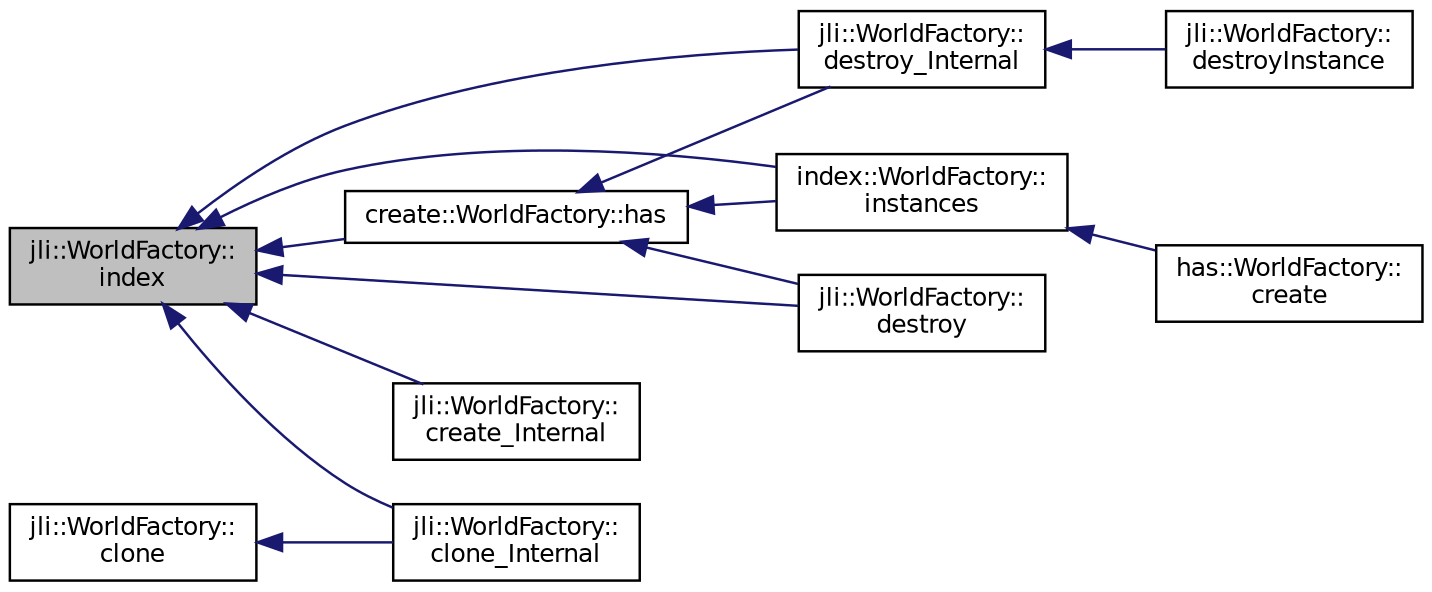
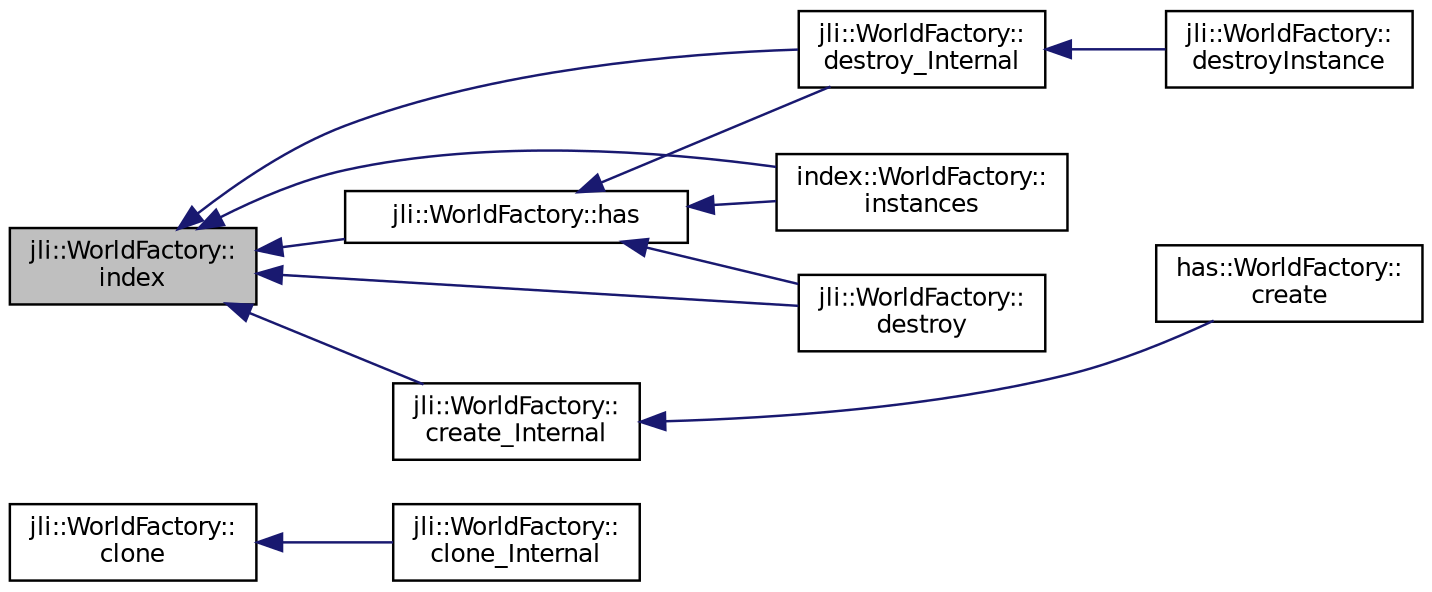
node "create::WorldFactory::has": label "create::WorldFactory::has" -> "jli::WorldFactory::has"
edge "has::WorldFactory:: create" -> "index::WorldFactory:: instances": now "has::WorldFactory:: create" -> "jli::WorldFactory:: create_Internal"
edge "jli::WorldFactory:: clone_Internal" -> "jli::WorldFactory:: index": removed
